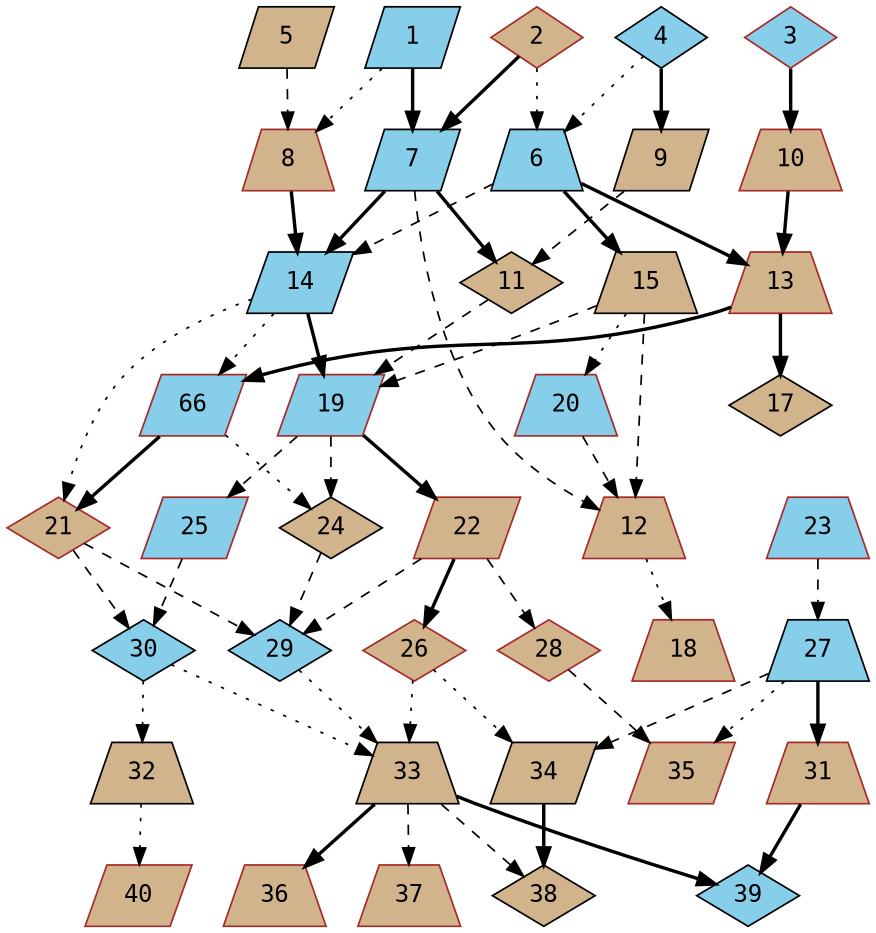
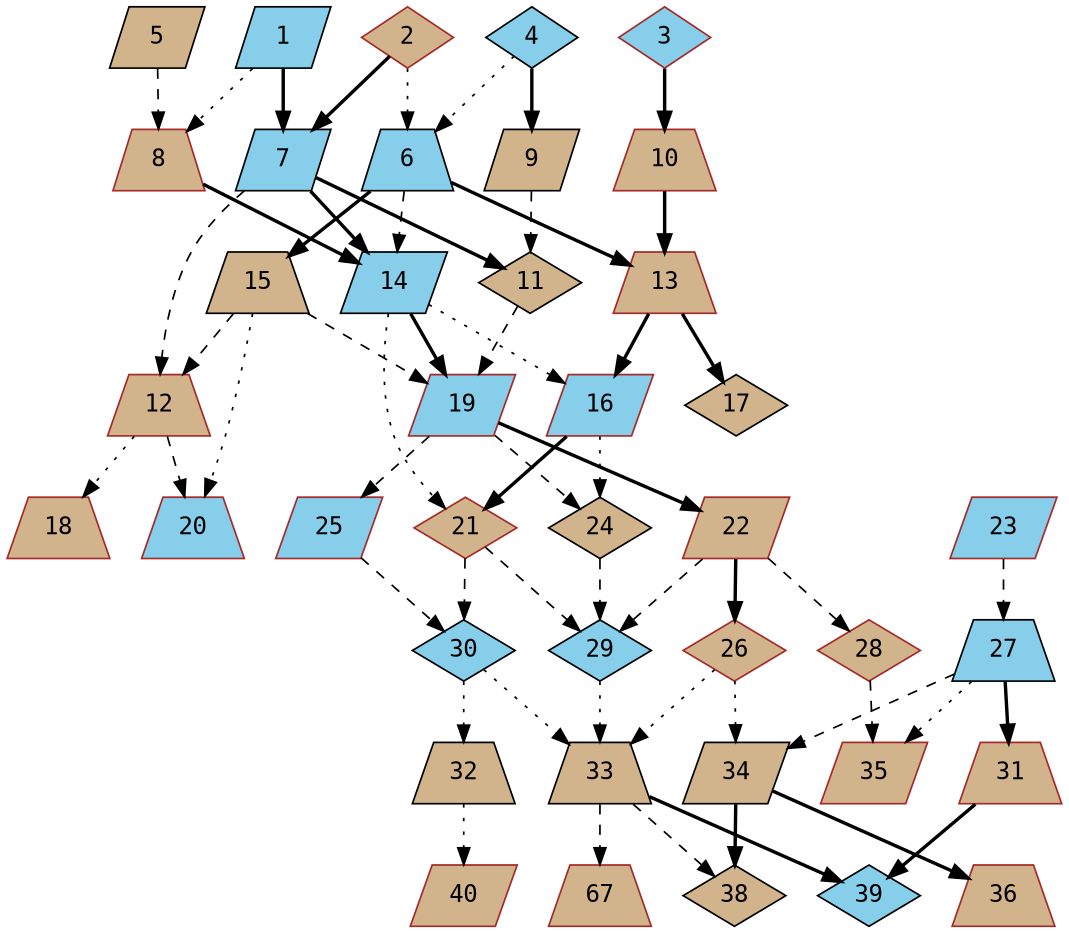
node "66": label "66" -> "16"
edge "20" -> "12": reversed
node "23": shape trapezium -> parallelogram
edge "33" -> "36": now "34" -> "36"
node "37": label "37" -> "67"
